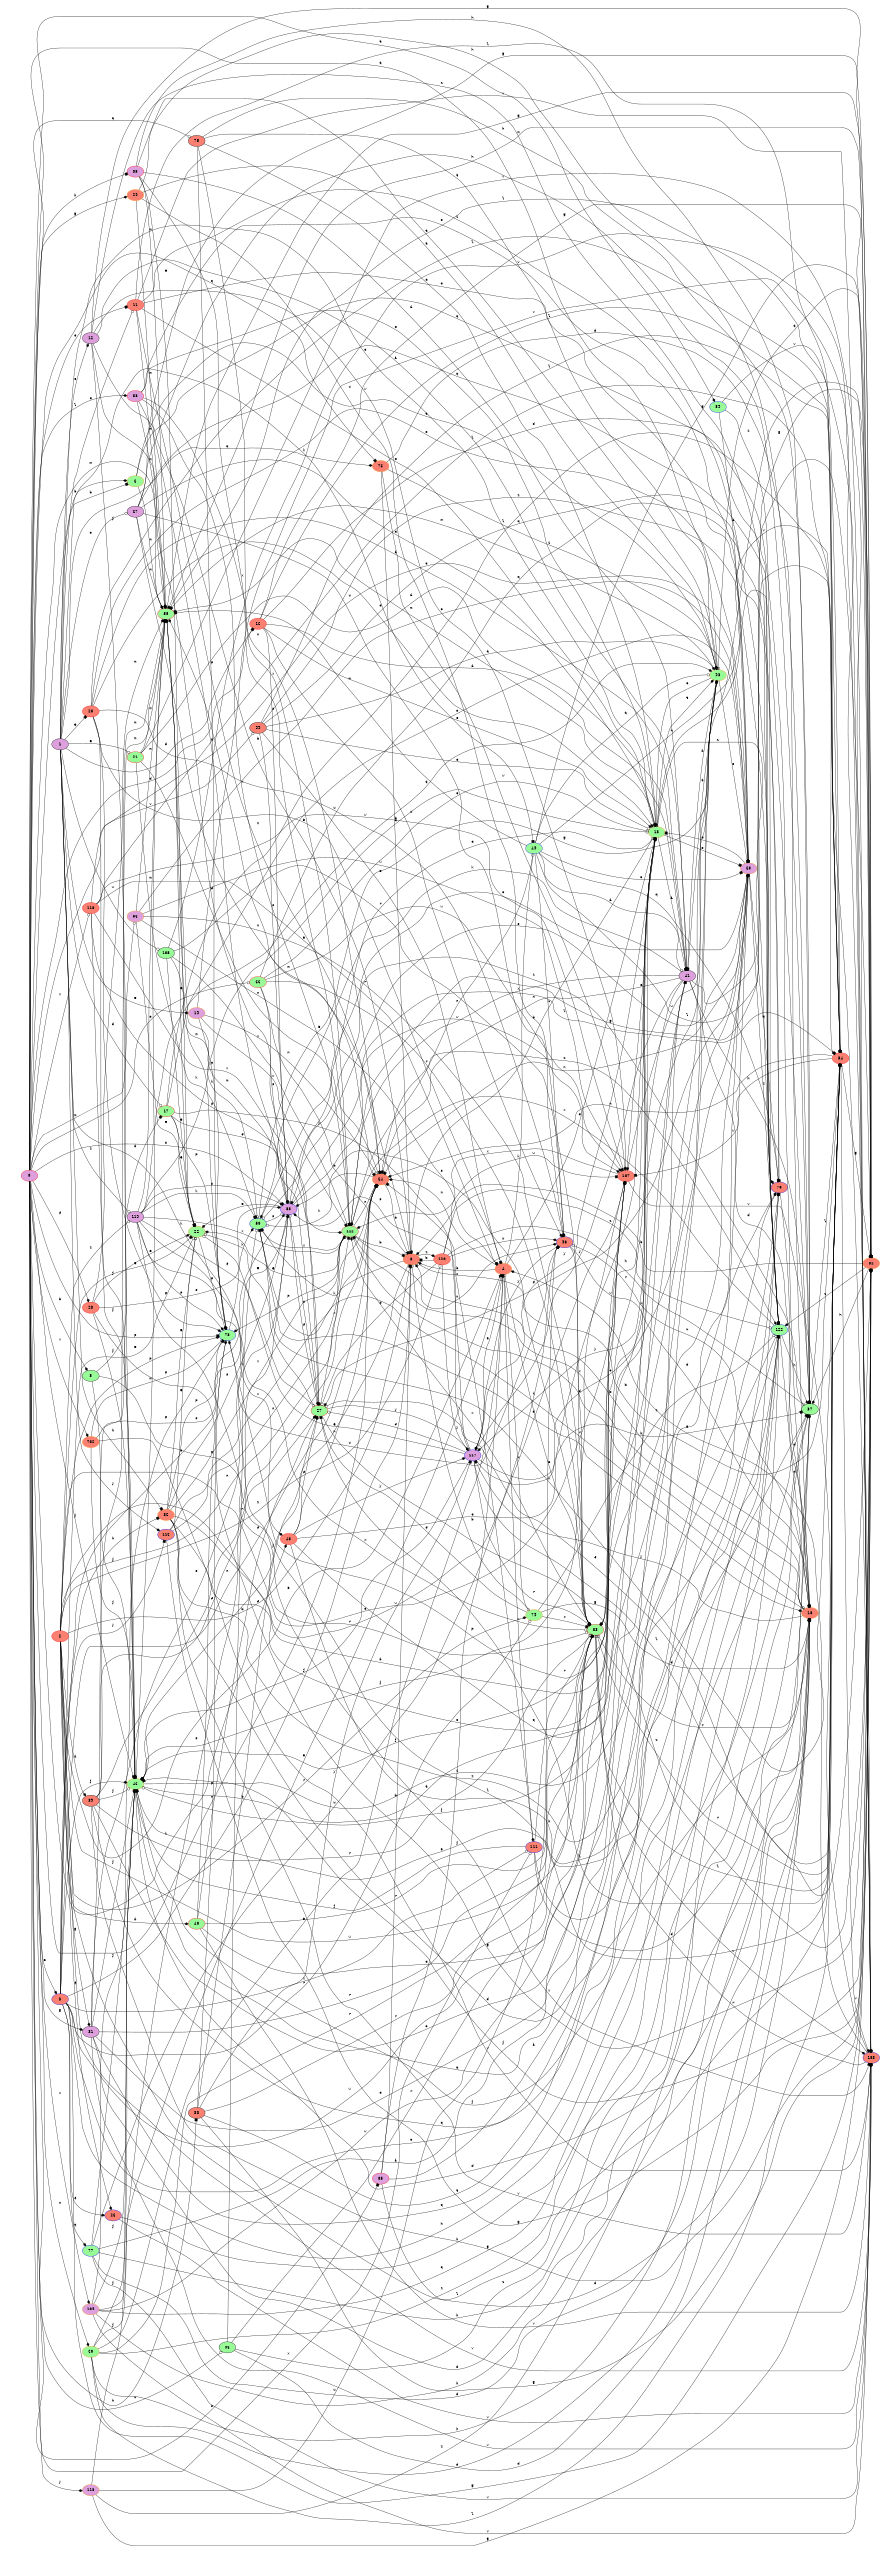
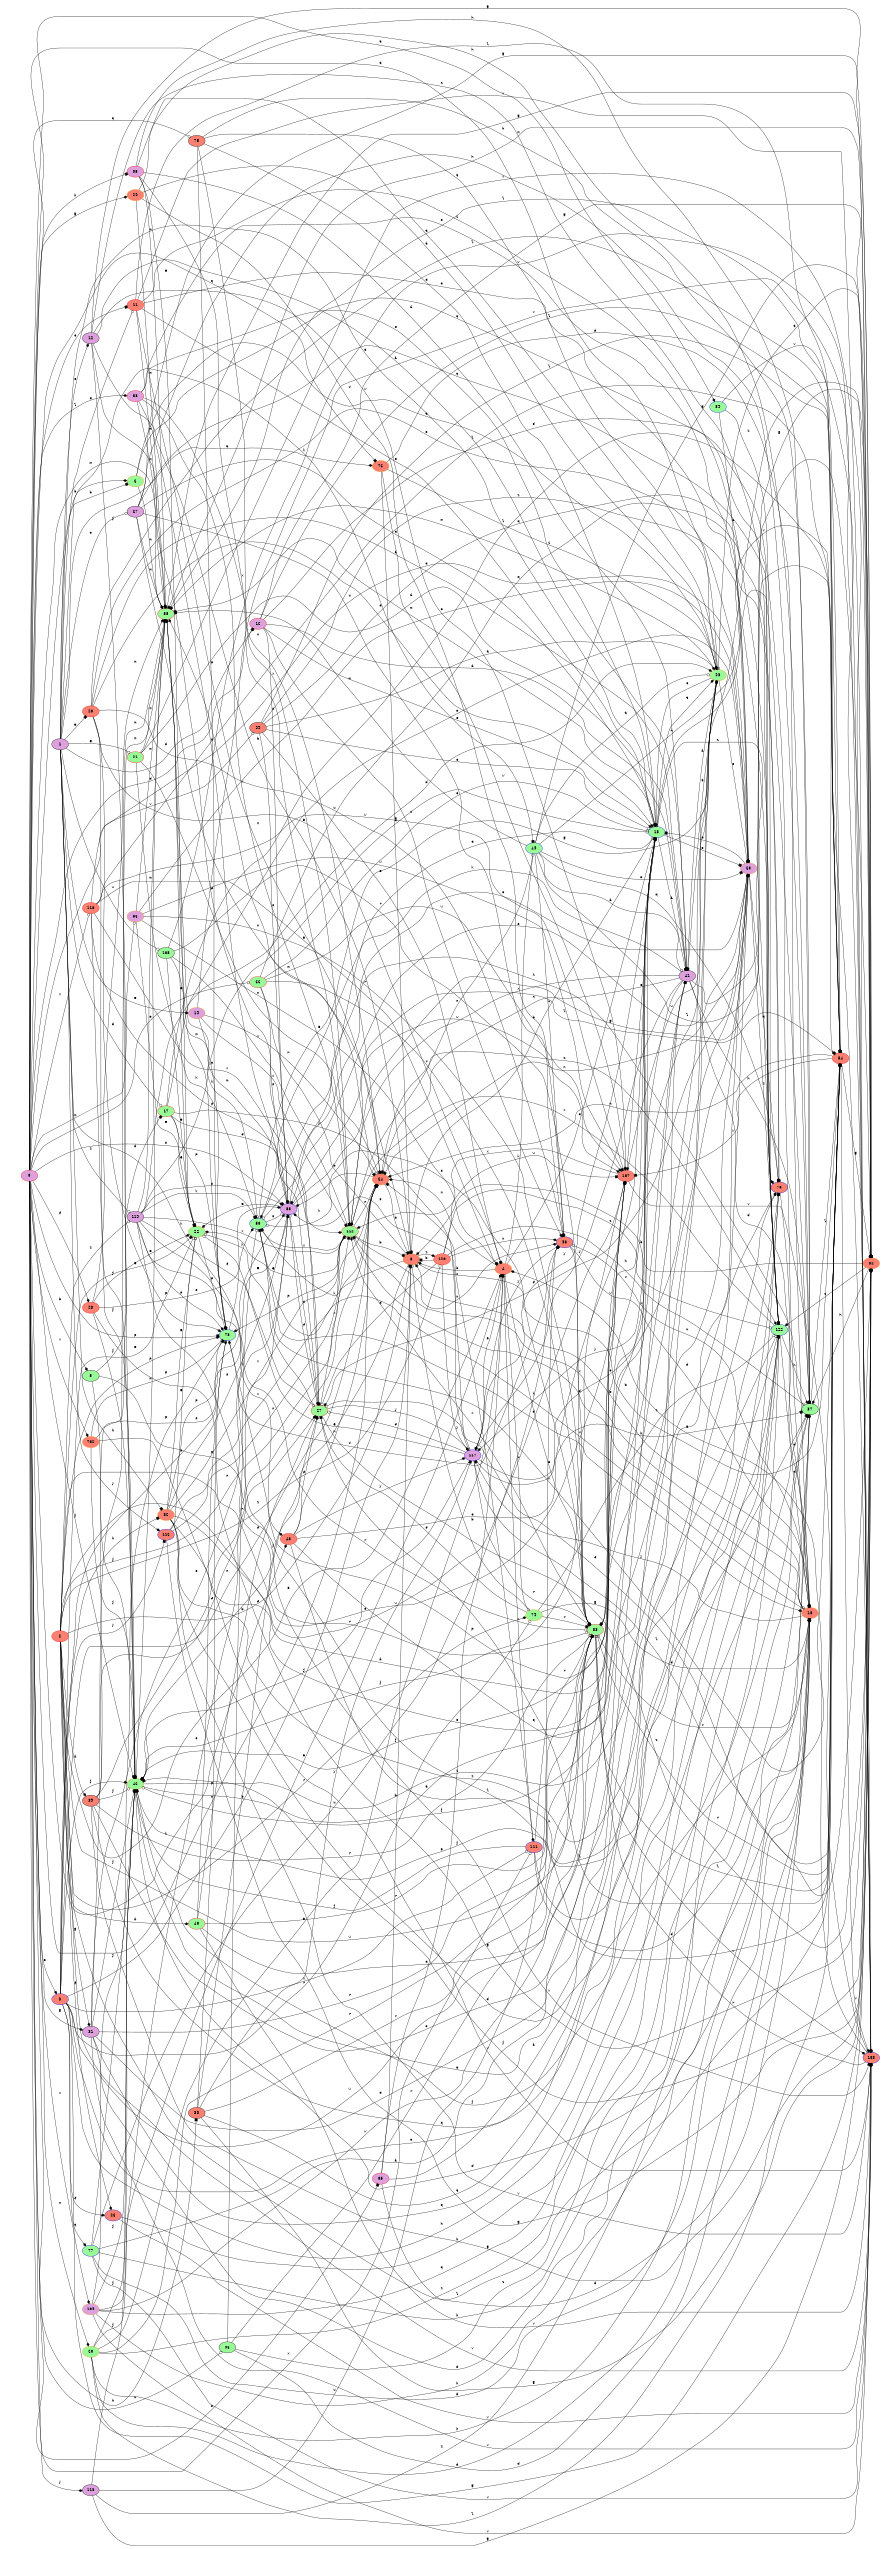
node "16": fillcolor salmon -> plum
edge "119" -> "93": label "t" -> "d"
node "13": color darkorange -> blue
node "113": color darkorange -> black
